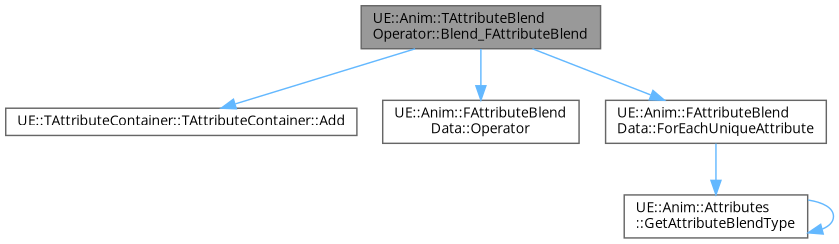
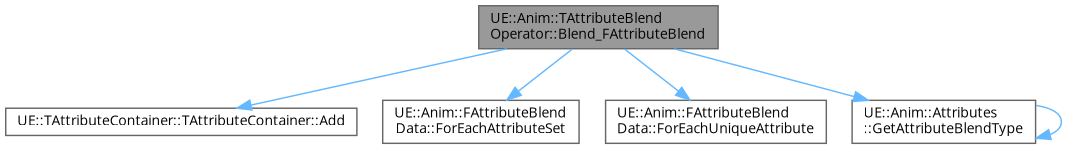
node "UE::Anim::FAttributeBlend Data::Operator": label "UE::Anim::FAttributeBlend Data::Operator" -> "UE::Anim::FAttributeBlend Data::ForEachAttributeSet"
edge "UE::Anim::FAttributeBlend Data::ForEachUniqueAttribute" -> "UE::Anim::Attributes ::GetAttributeBlendType": now "UE::Anim::TAttributeBlend Operator::Blend_FAttributeBlend" -> "UE::Anim::Attributes ::GetAttributeBlendType"
